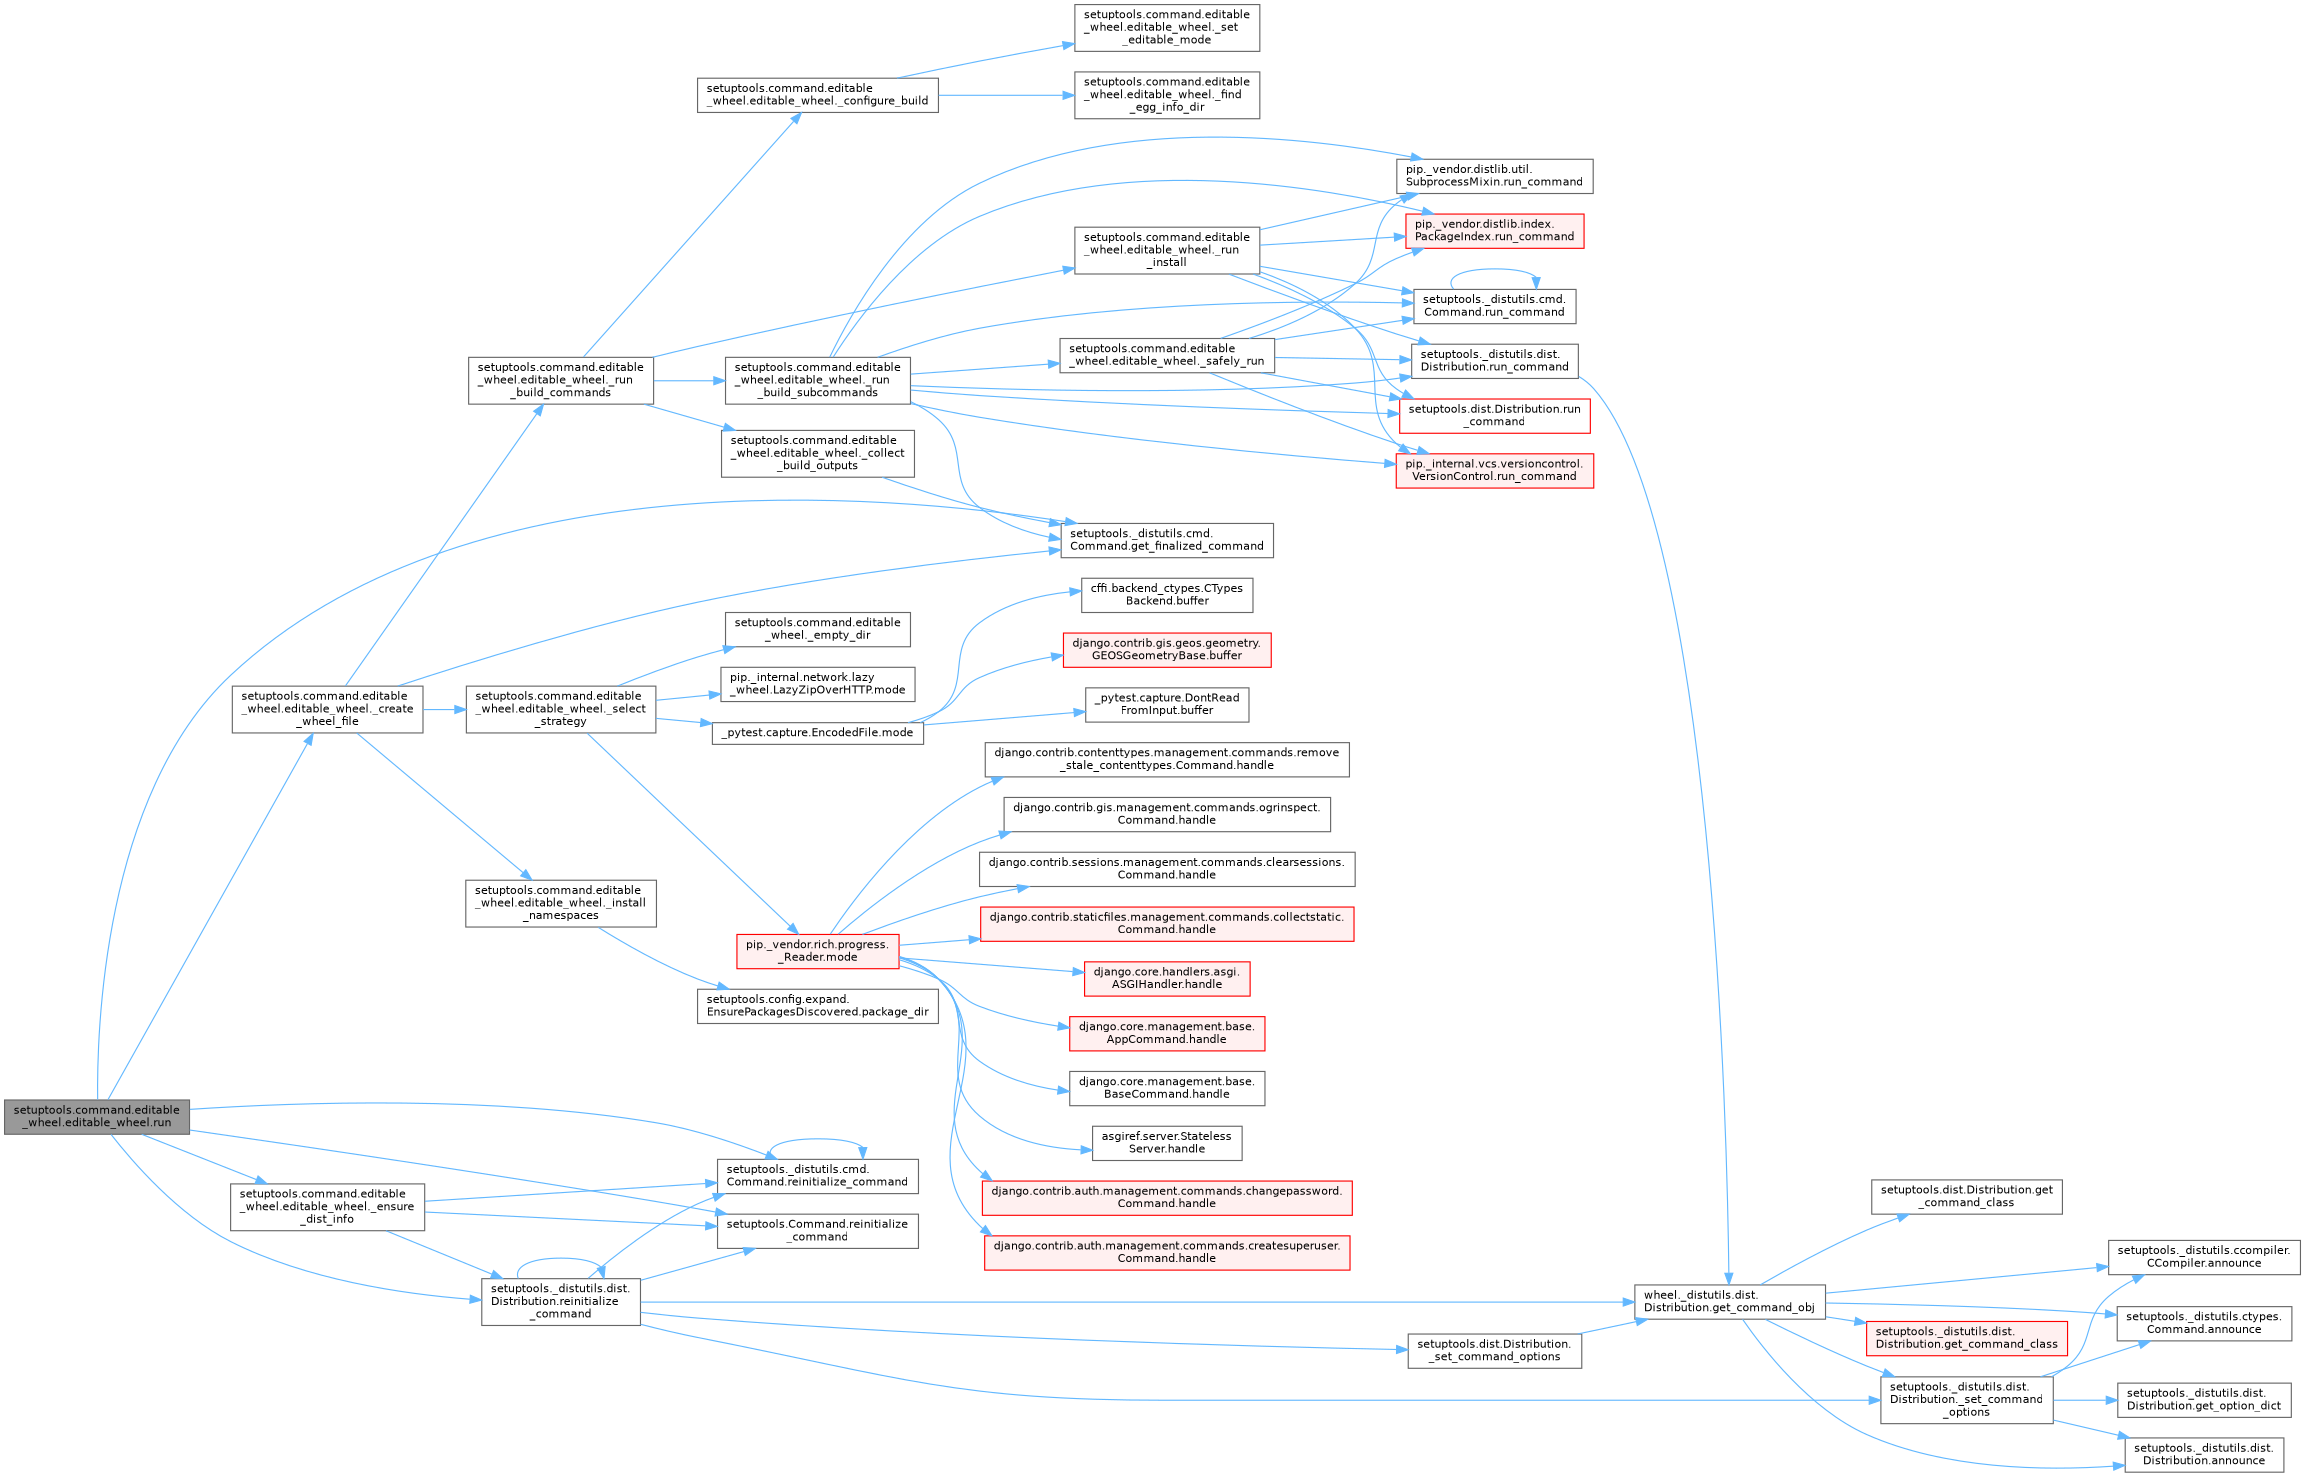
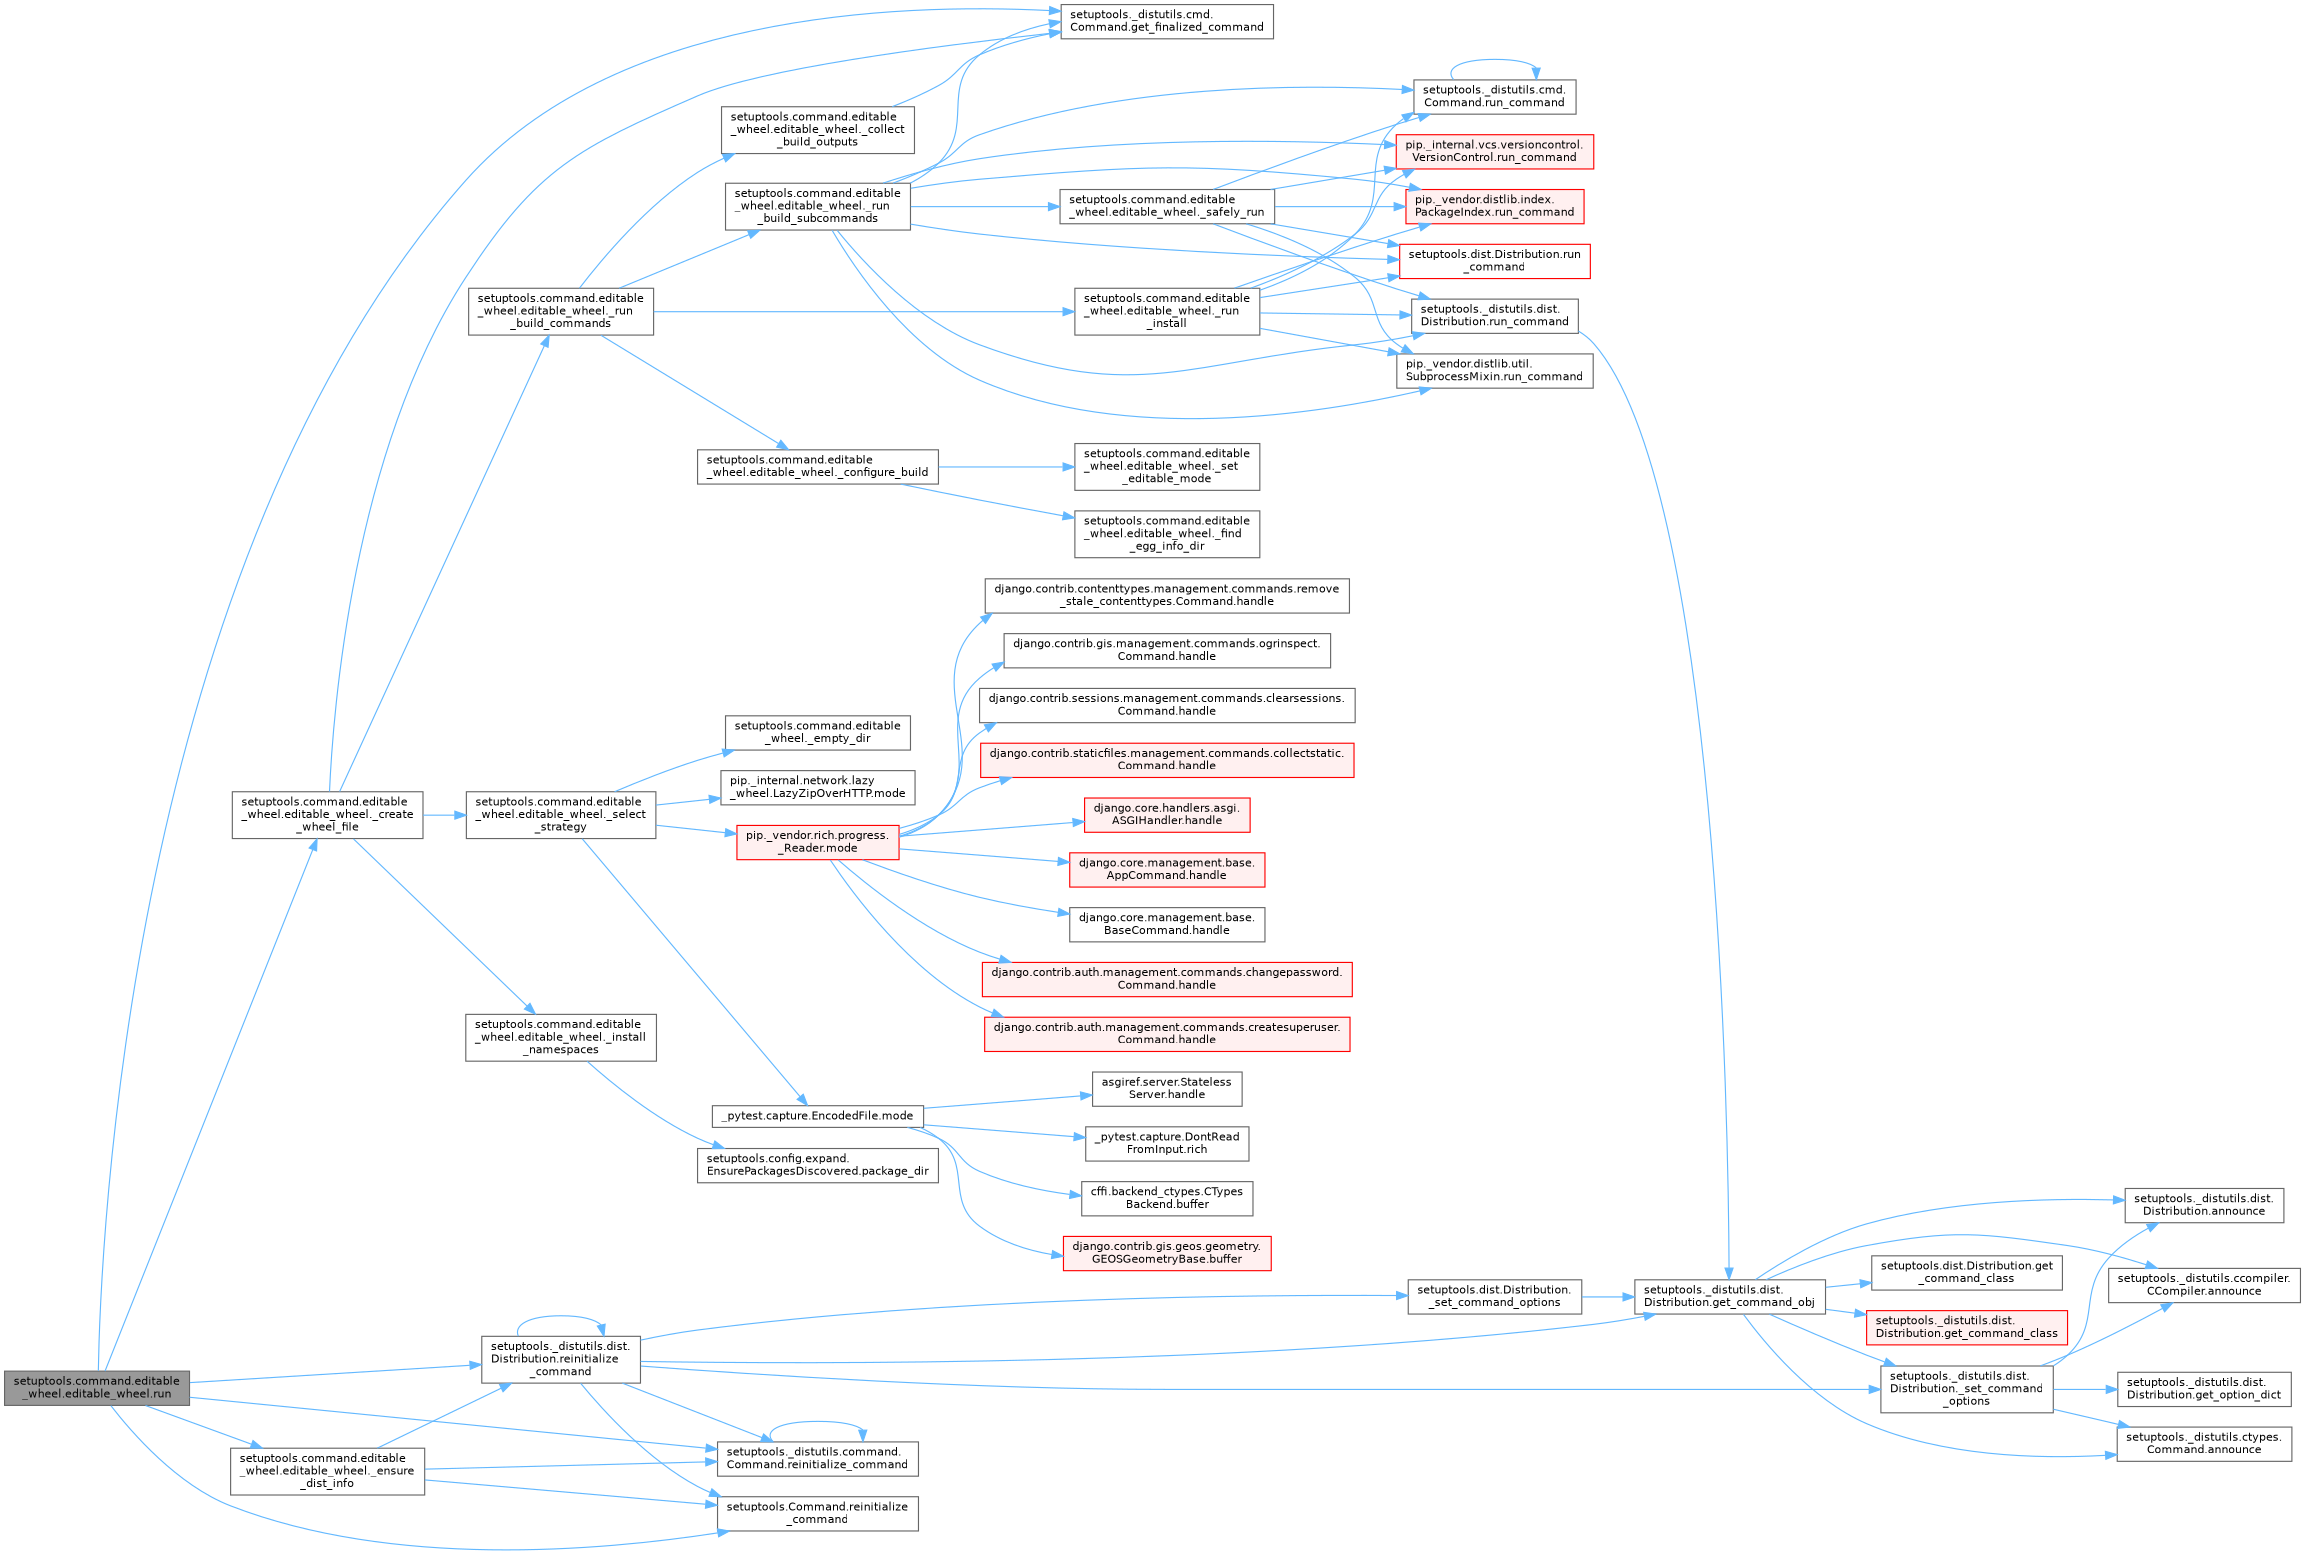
node "_pytest.capture.DontRead FromInput.buffer": label "_pytest.capture.DontRead FromInput.buffer" -> "_pytest.capture.DontRead FromInput.rich"
edge "pip._vendor.rich.progress. _Reader.mode" -> "asgiref.server.Stateless Server.handle": now "_pytest.capture.EncodedFile.mode" -> "asgiref.server.Stateless Server.handle"
node "setuptools._distutils.cmd. Command.reinitialize_command": label "setuptools._distutils.cmd. Command.reinitialize_command" -> "setuptools._distutils.command. Command.reinitialize_command"
node "wheel._distutils.dist. Distribution.get_command_obj": label "wheel._distutils.dist. Distribution.get_command_obj" -> "setuptools._distutils.dist. Distribution.get_command_obj"
